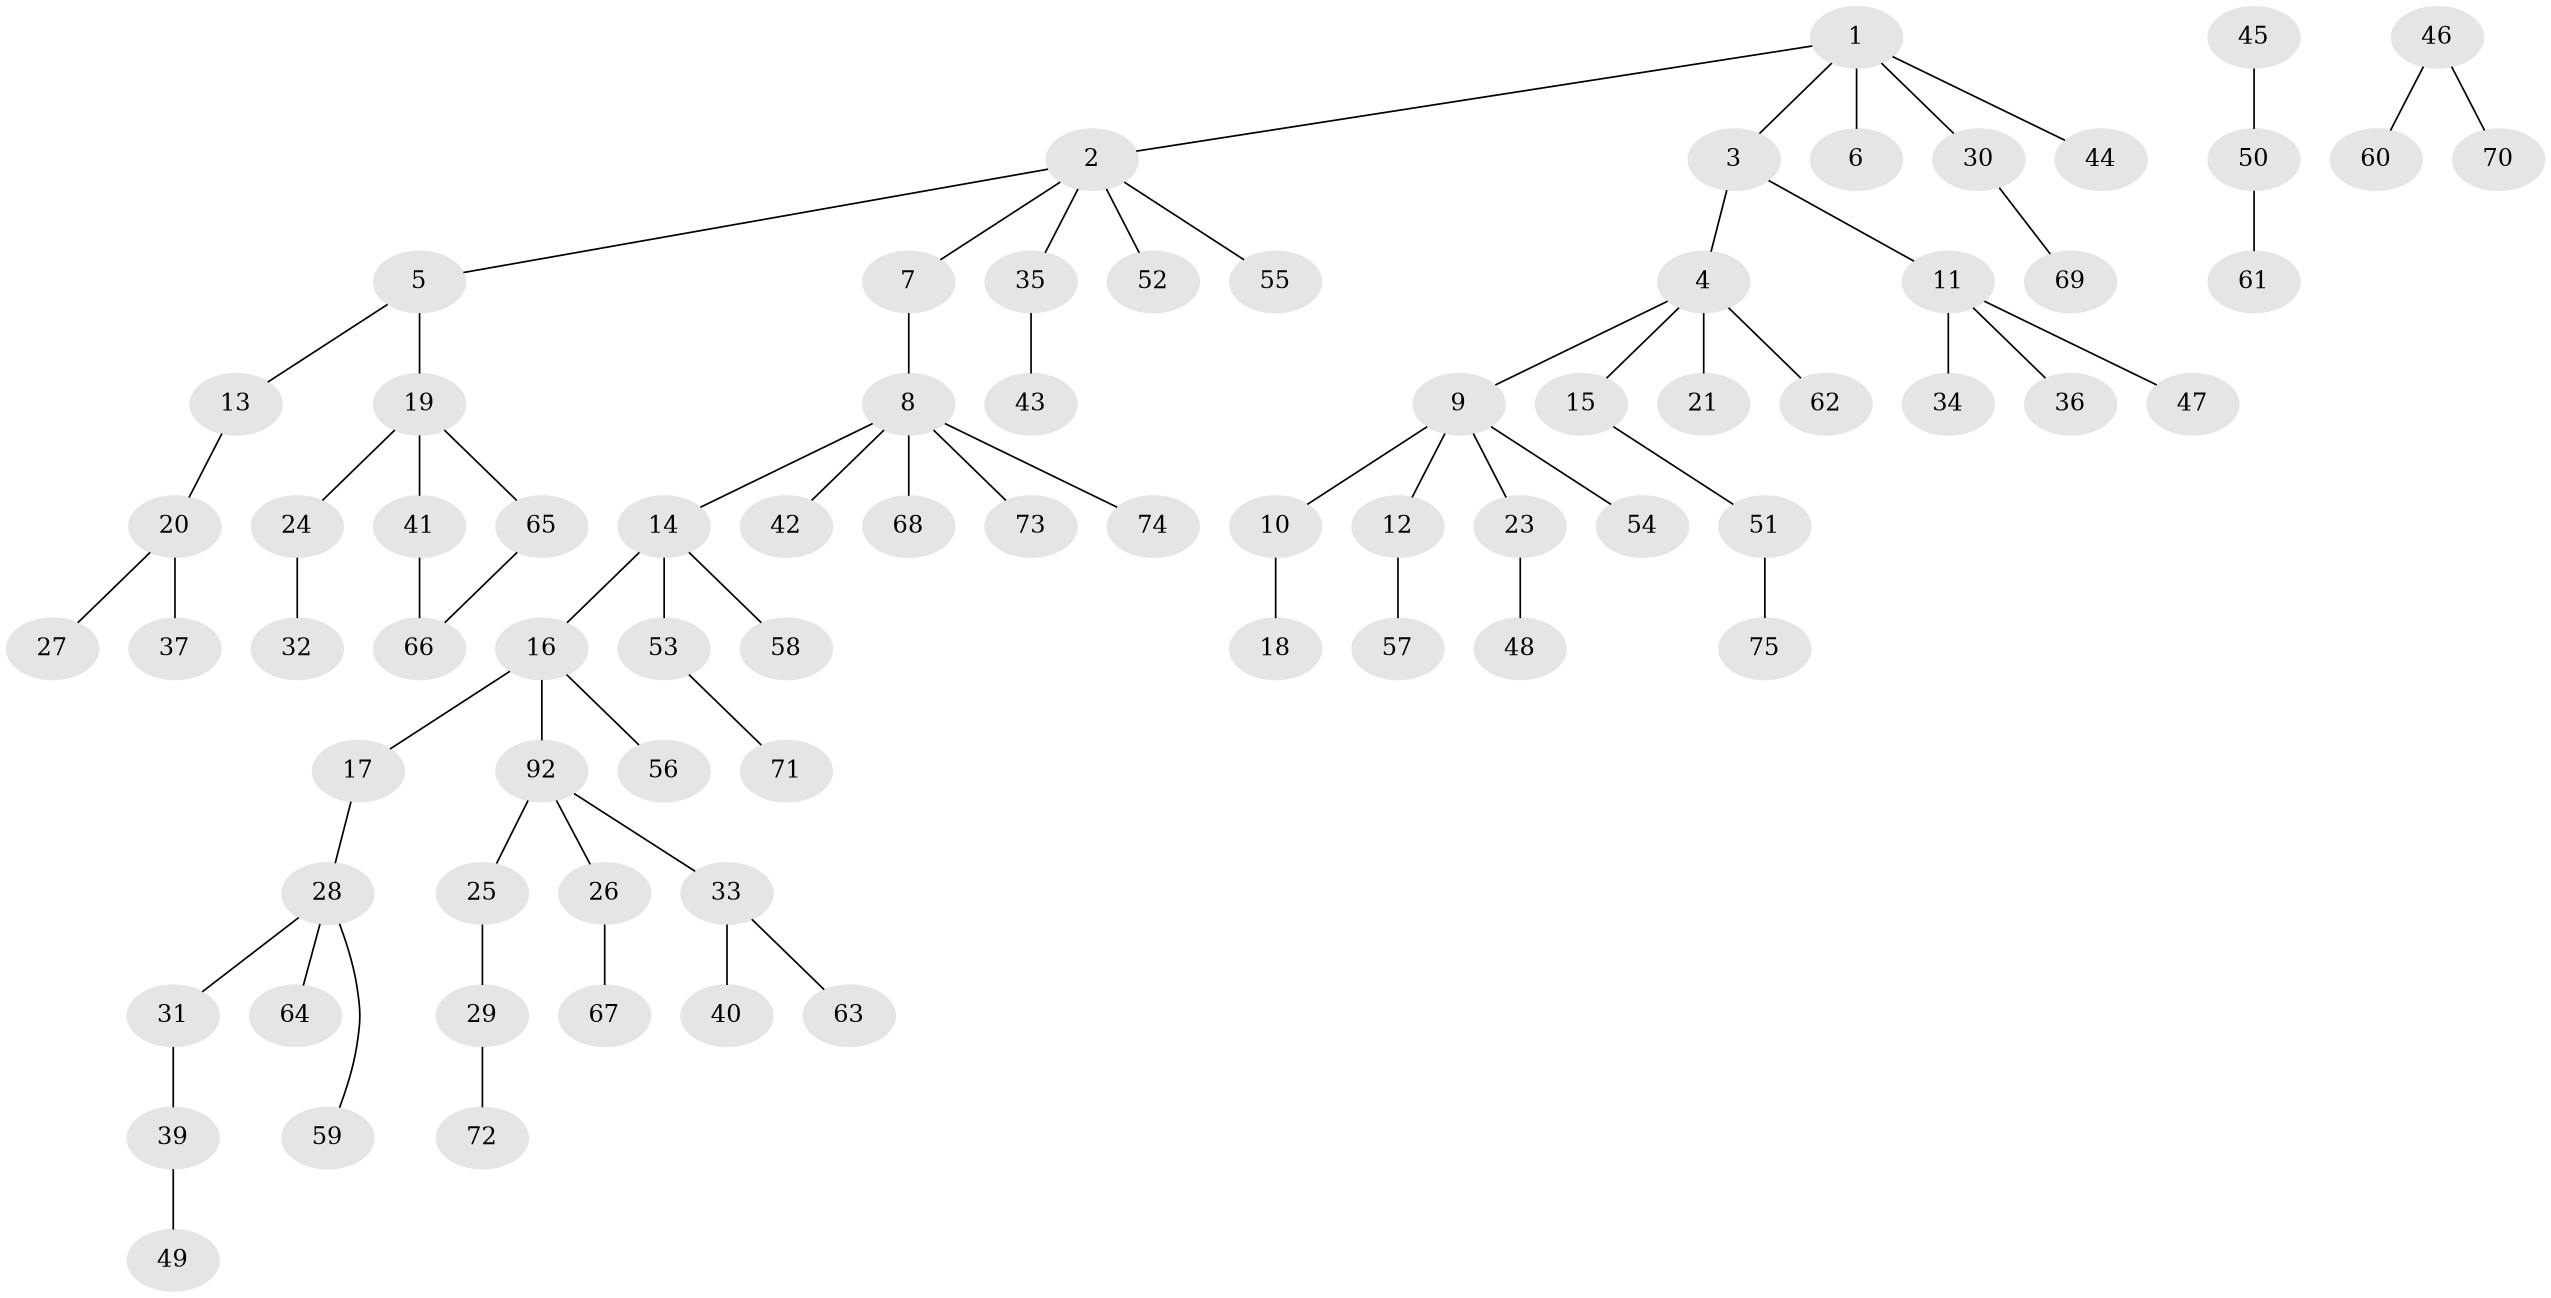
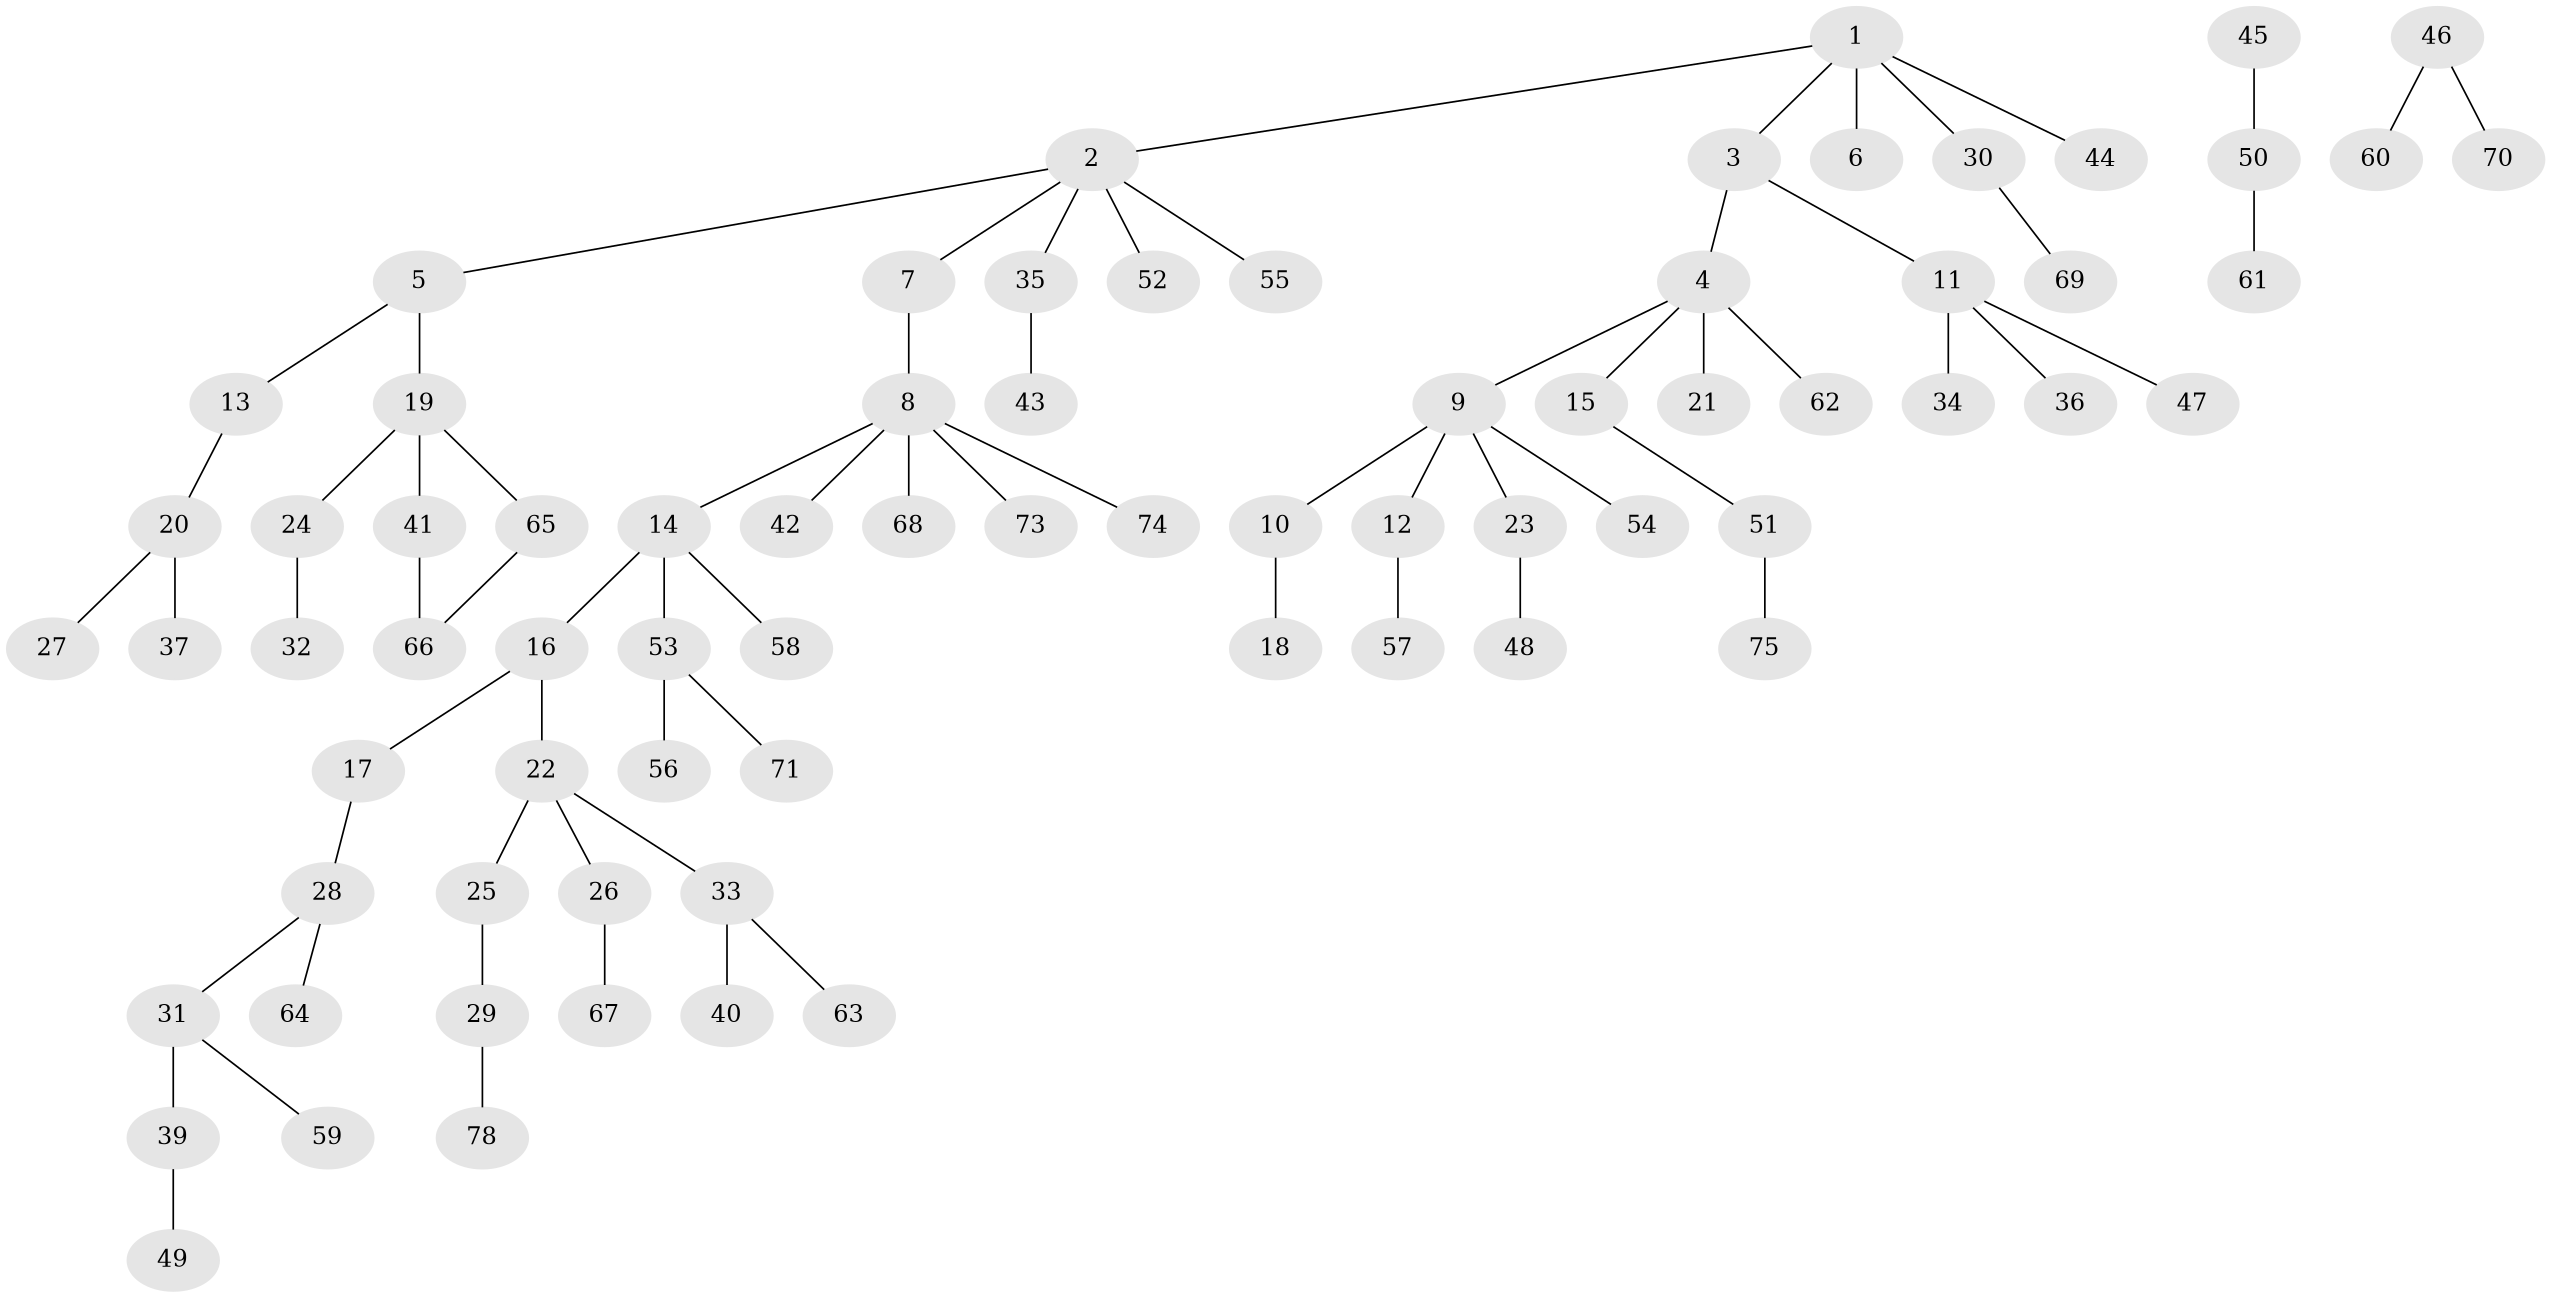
edge "16" -- "56": now "53" -- "56"
node "92": label "92" -> "22"
edge "28" -- "59": now "31" -- "59"
node "72": label "72" -> "78"
